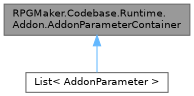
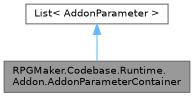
edge "List< AddonParameter >" -> "RPGMaker.Codebase.Runtime. Addon.AddonParameterContainer": reversed
